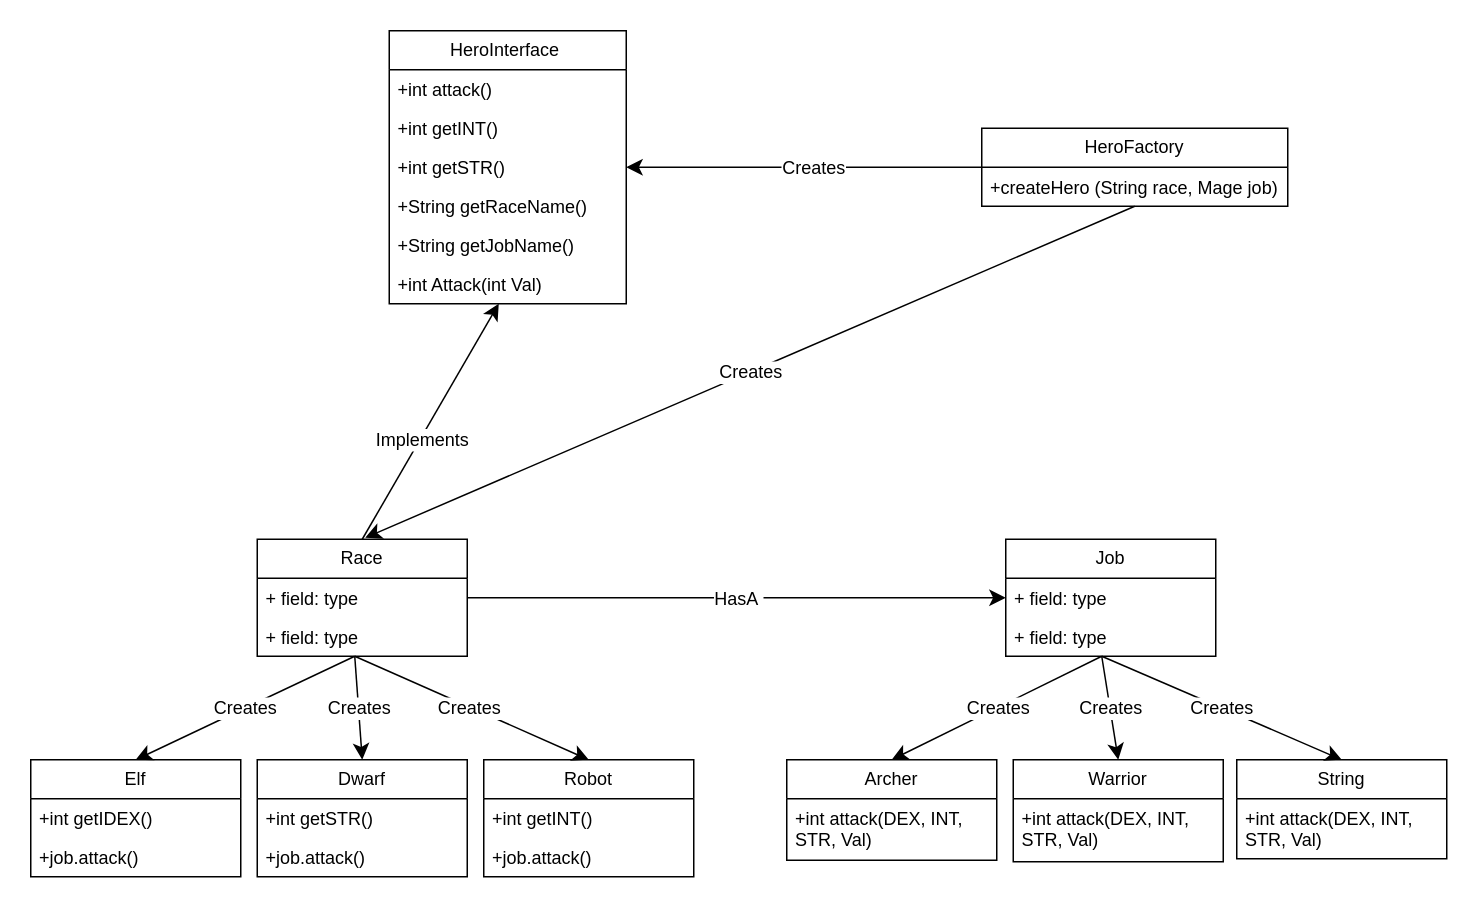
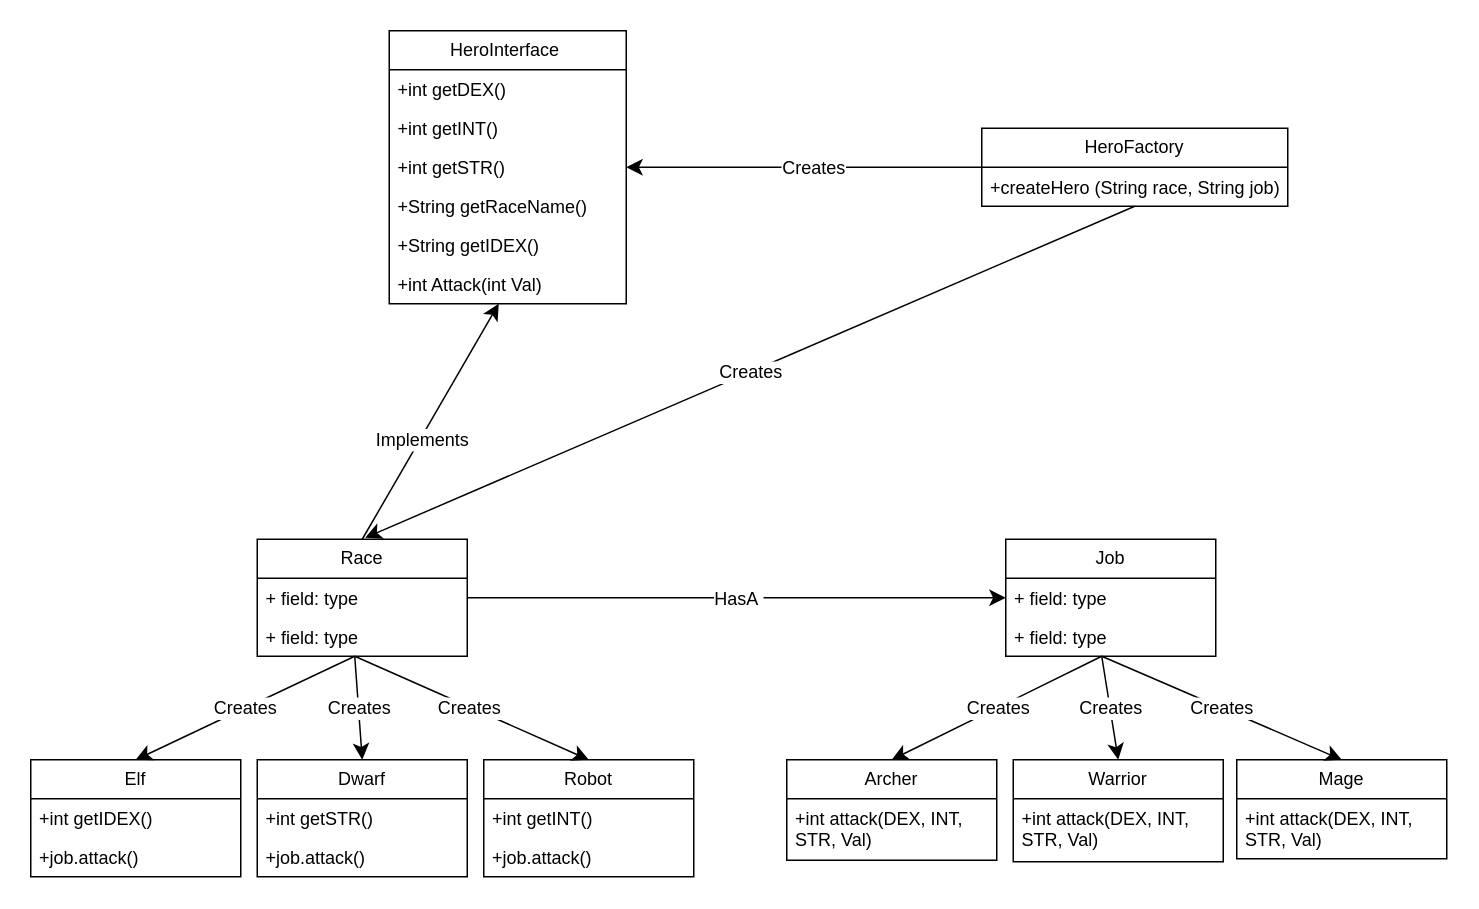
node "+int attack()": label "+int attack()" -> "+int getDEX()"
node "+createHero (String race, Mage job)": label "+createHero (String race, Mage job)" -> "+createHero (String race, String job)"
node "+String getJobName()": label "+String getJobName()" -> "+String getIDEX()"
node "String": label "String" -> "Mage"
